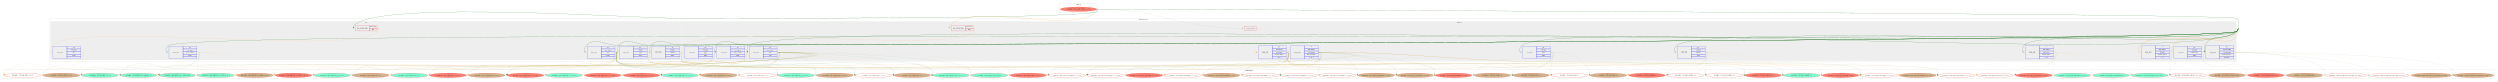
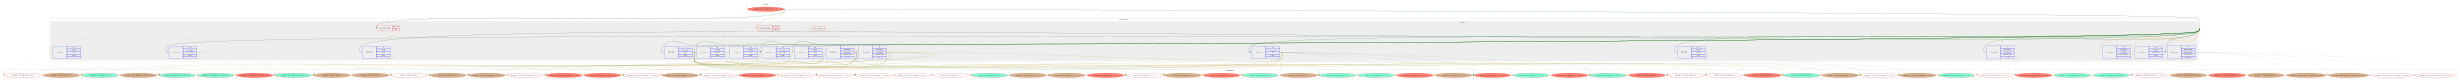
node "portage://dev-lang/lua-5.3.5": removed
